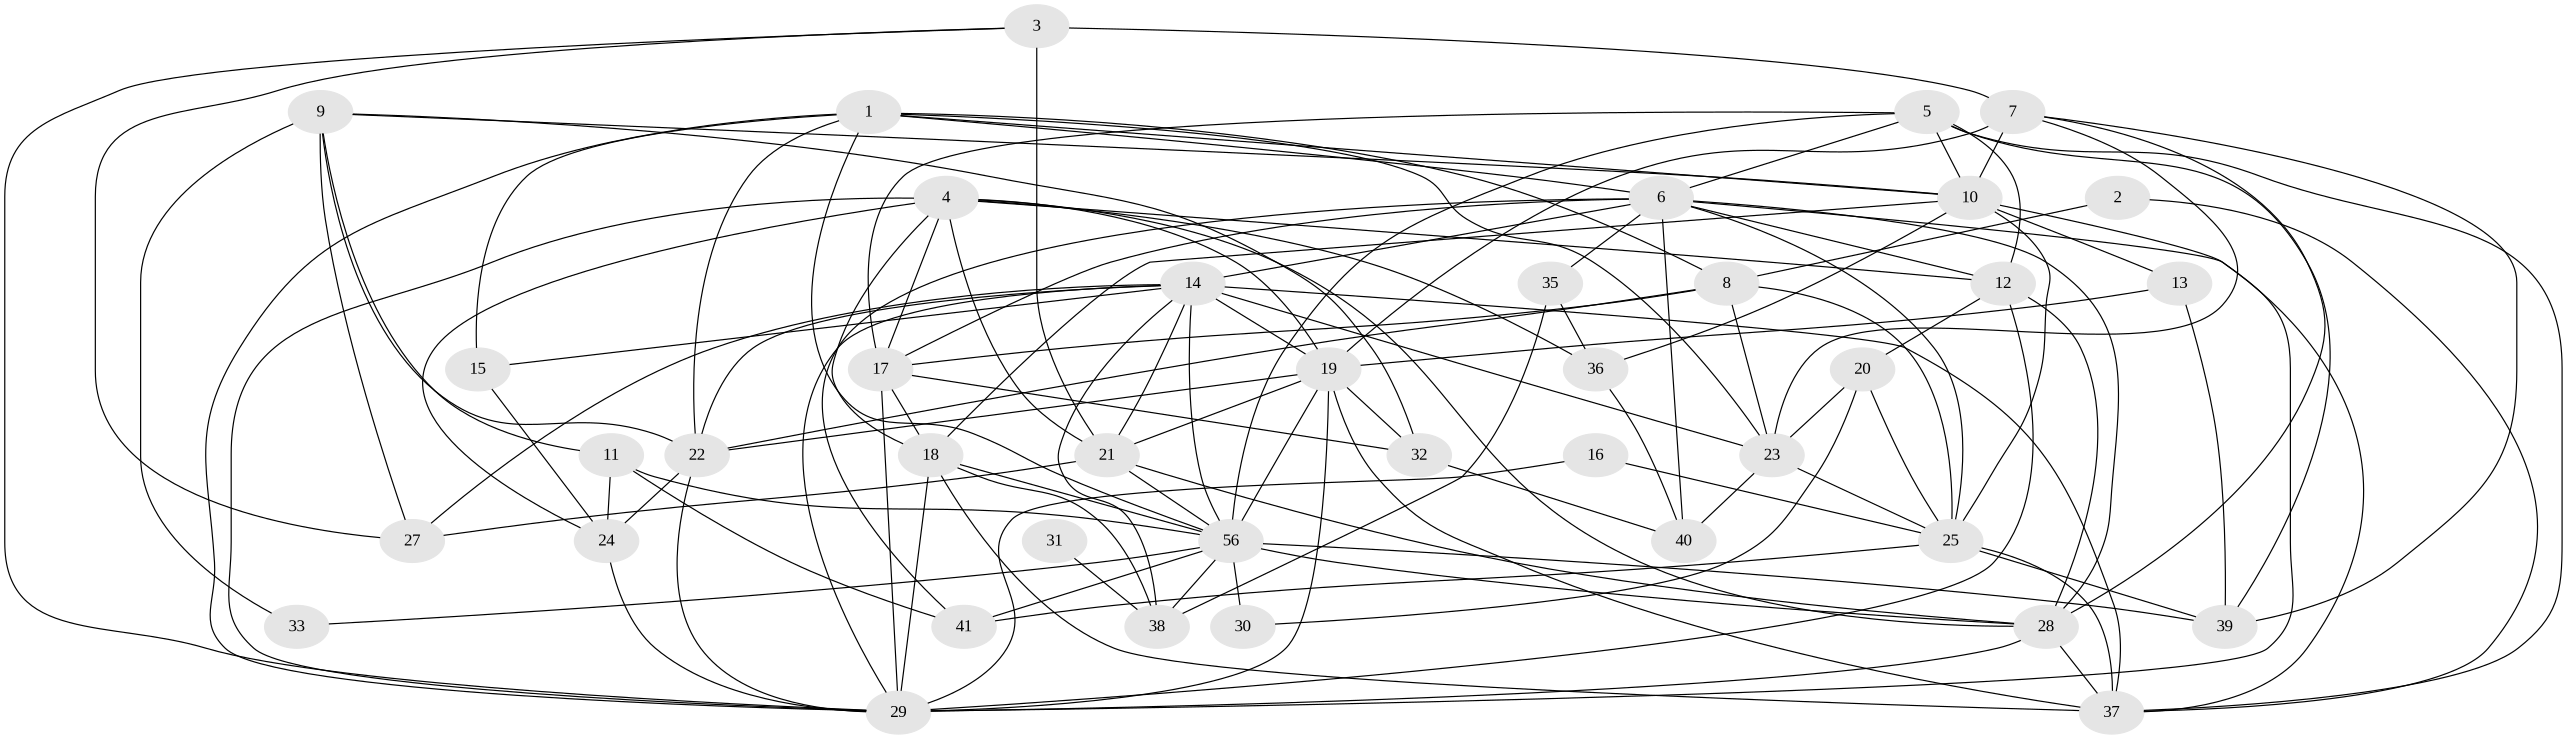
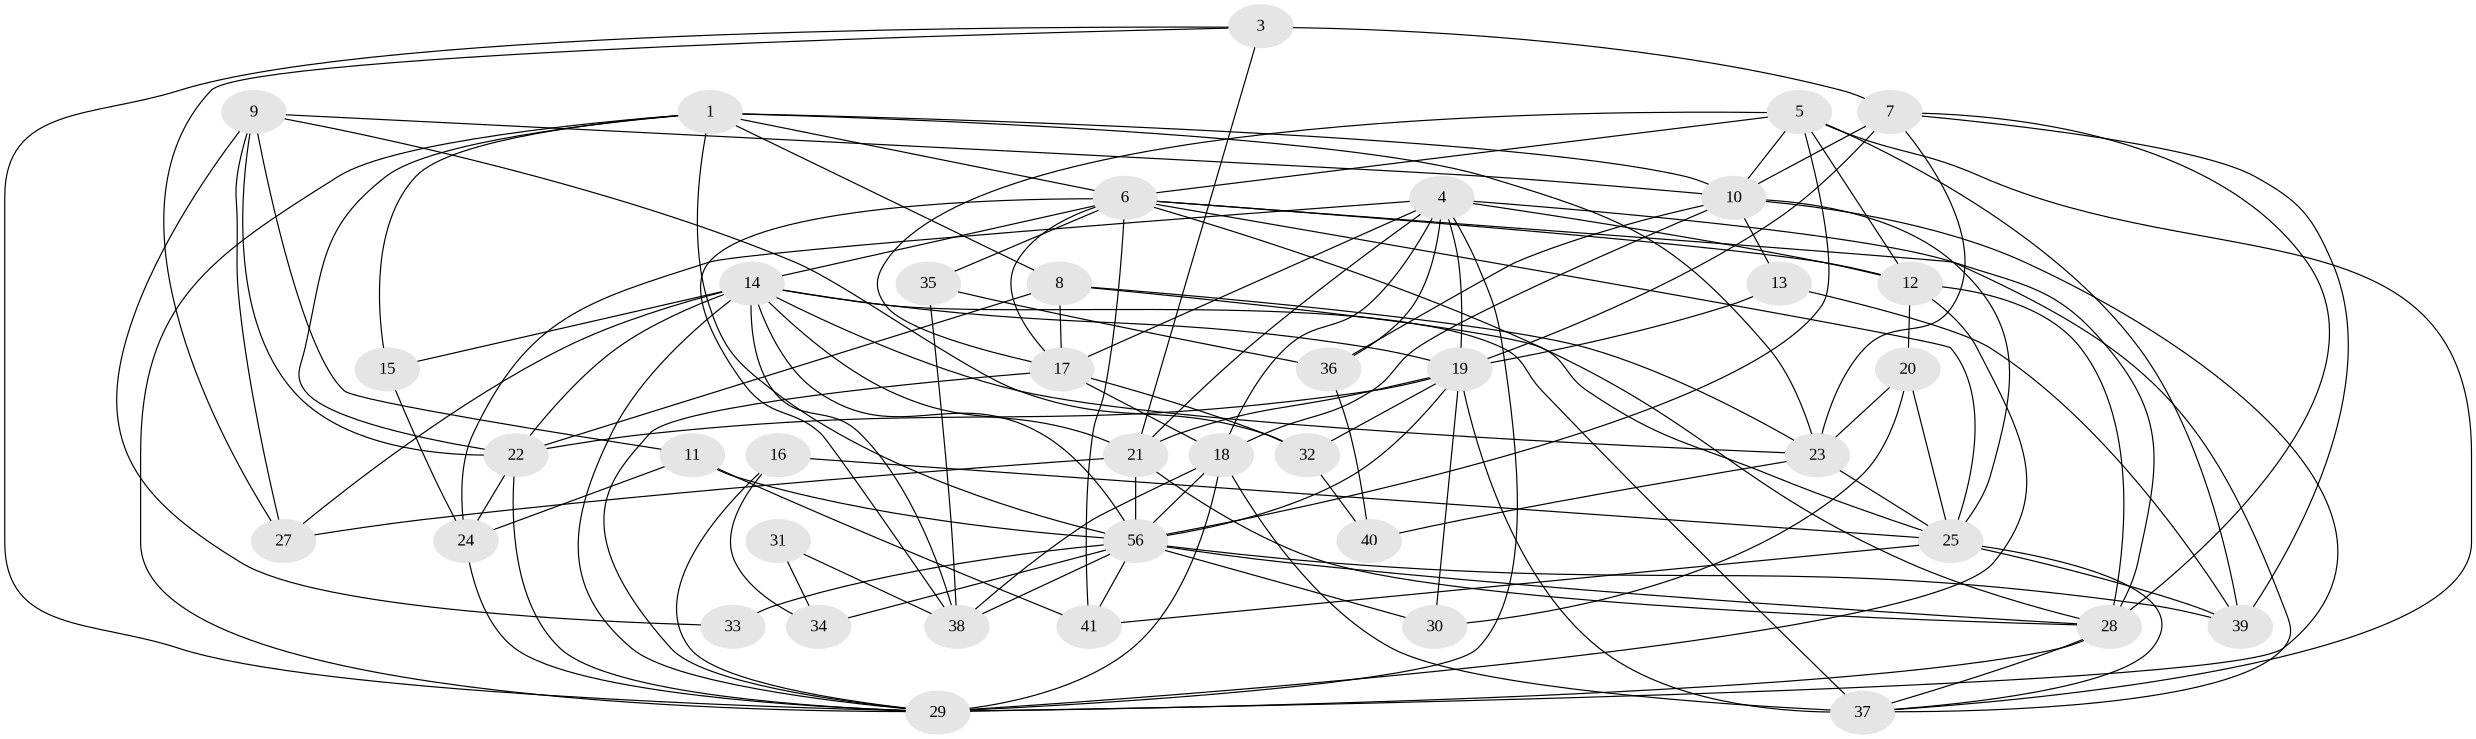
node "2": removed
edge "6" -- "40": now "6" -- "38"
node "34": added
edge "19" -- "29": now "19" -- "30"
